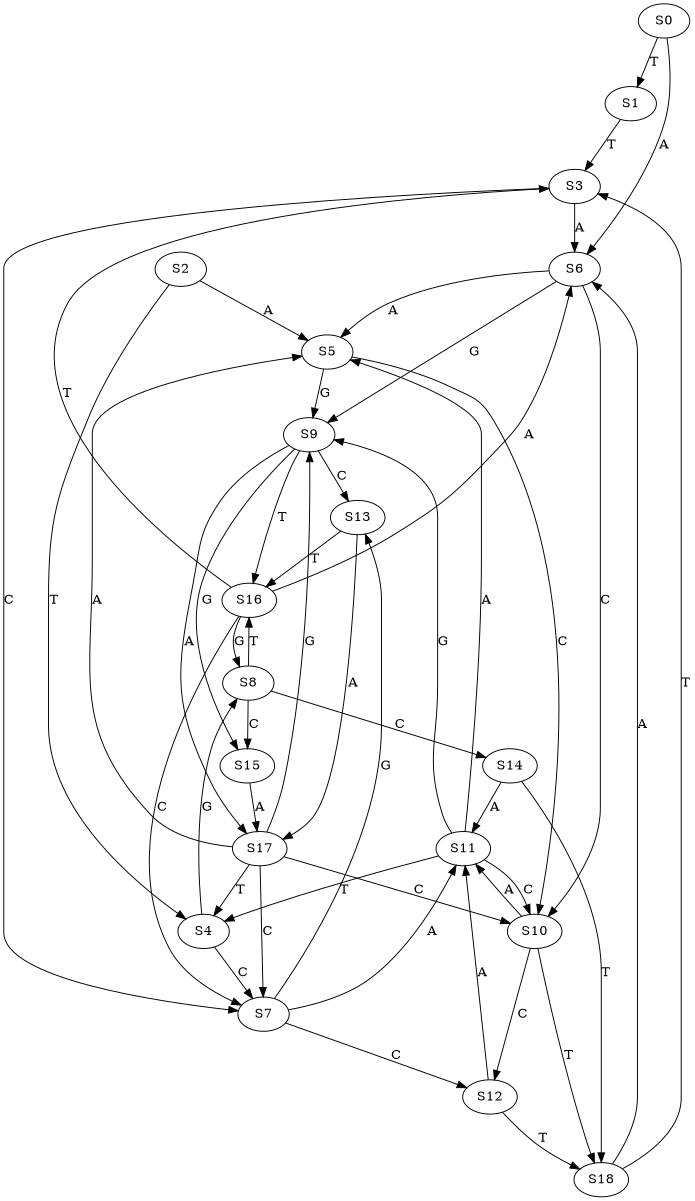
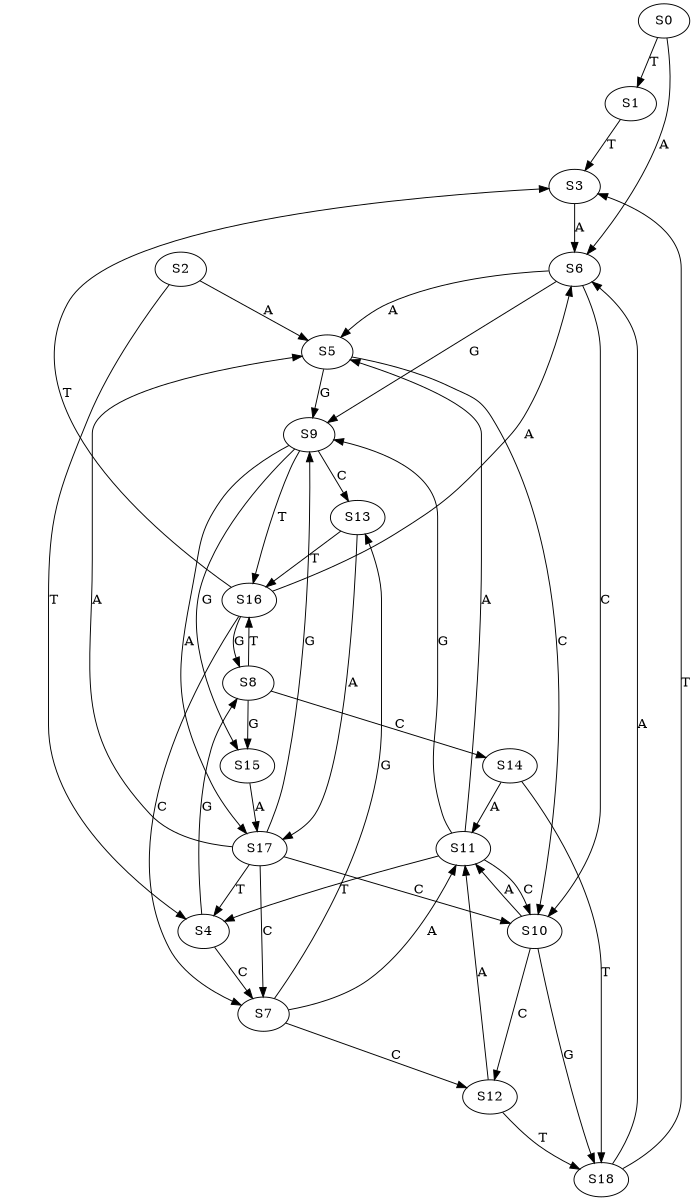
edge "S3" -> "S7": removed, label "C"
edge "S8" -> "S15": label "C" -> "G"
edge "S10" -> "S18": label "T" -> "G"
